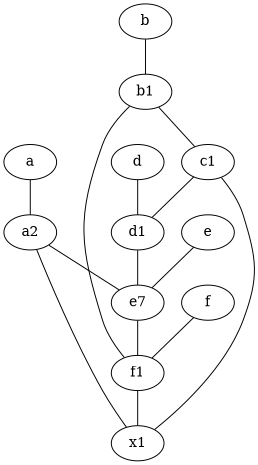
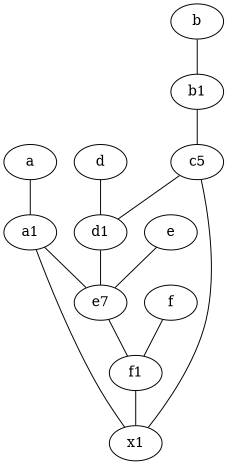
node "c1": label "c1" -> "c5"
edge "b1" -- "f1": removed
node "a2": label "a2" -> "a1"
